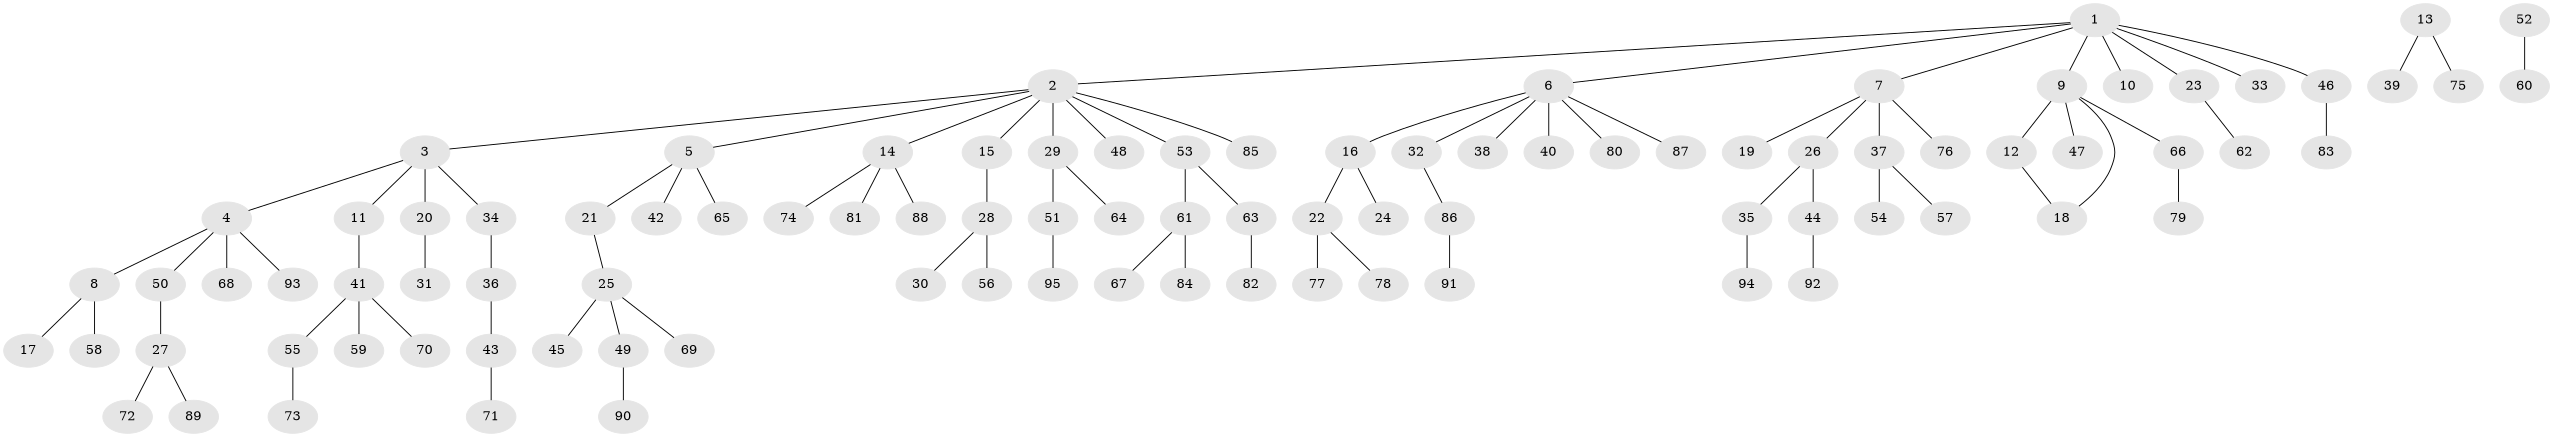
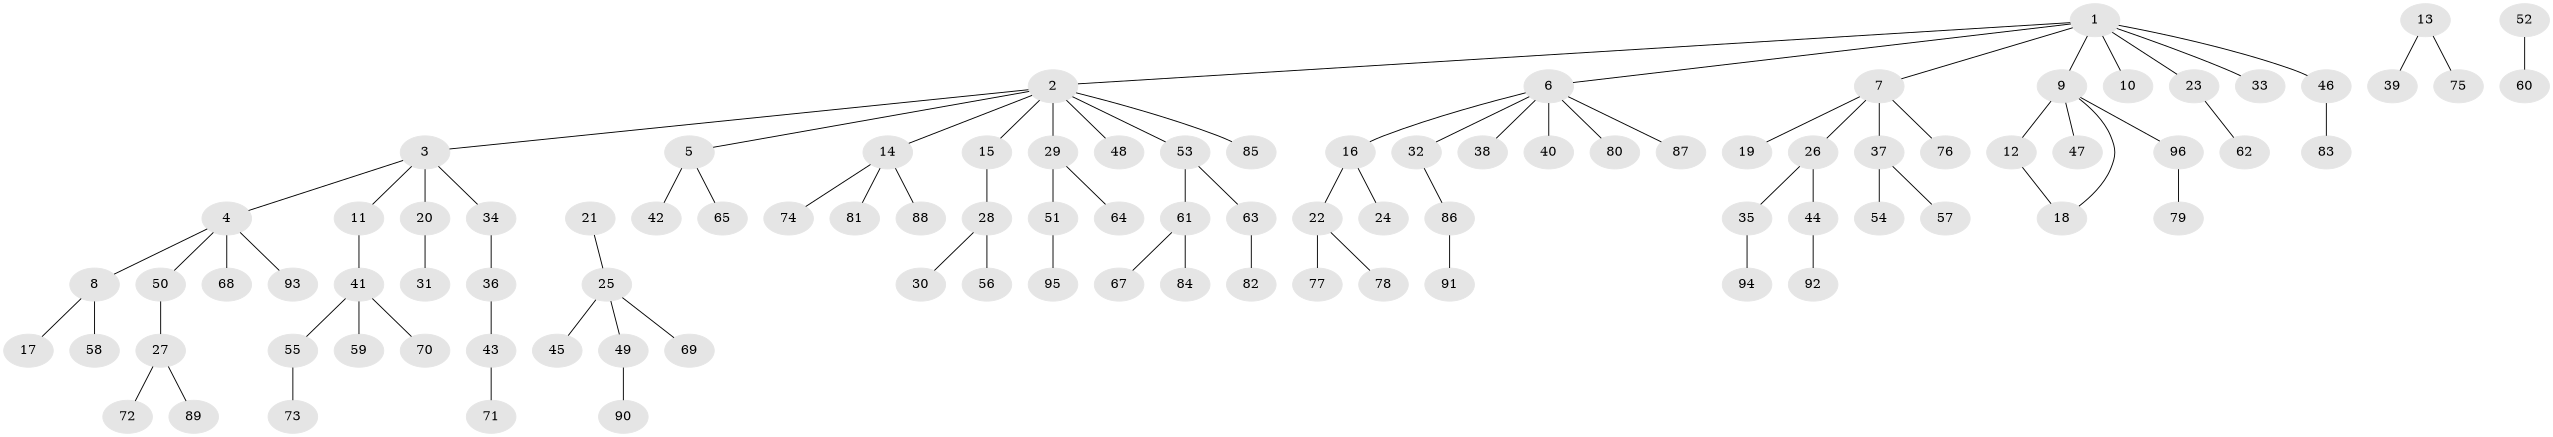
node "66": label "66" -> "96"
edge "5" -- "21": removed
